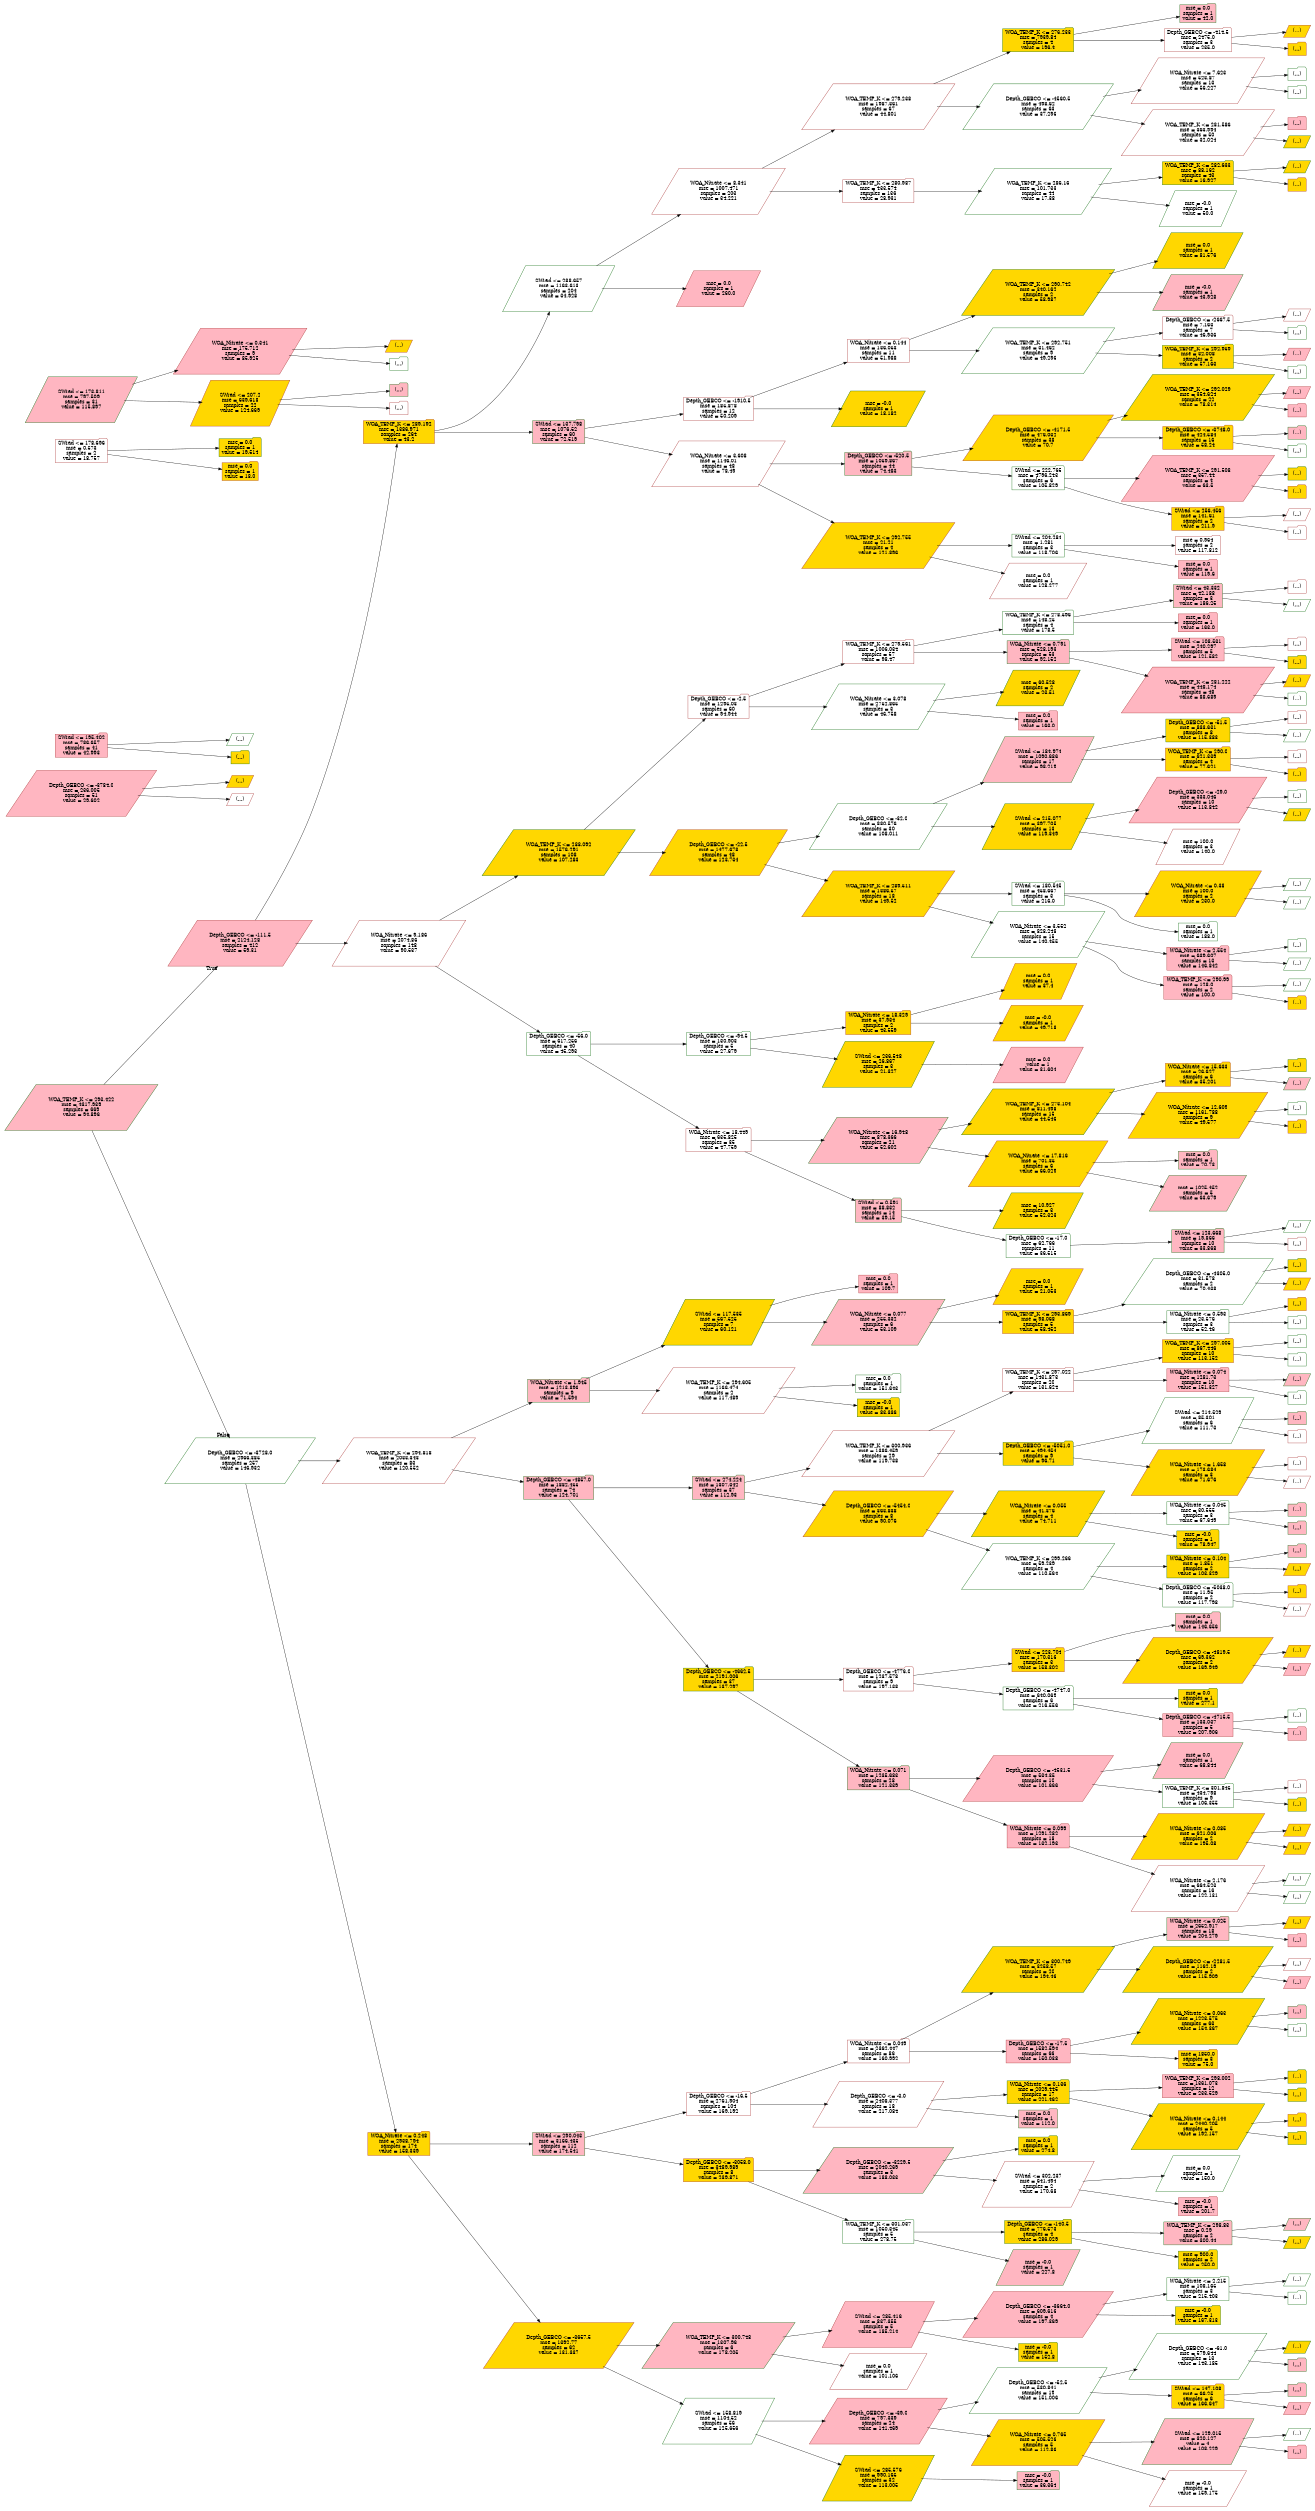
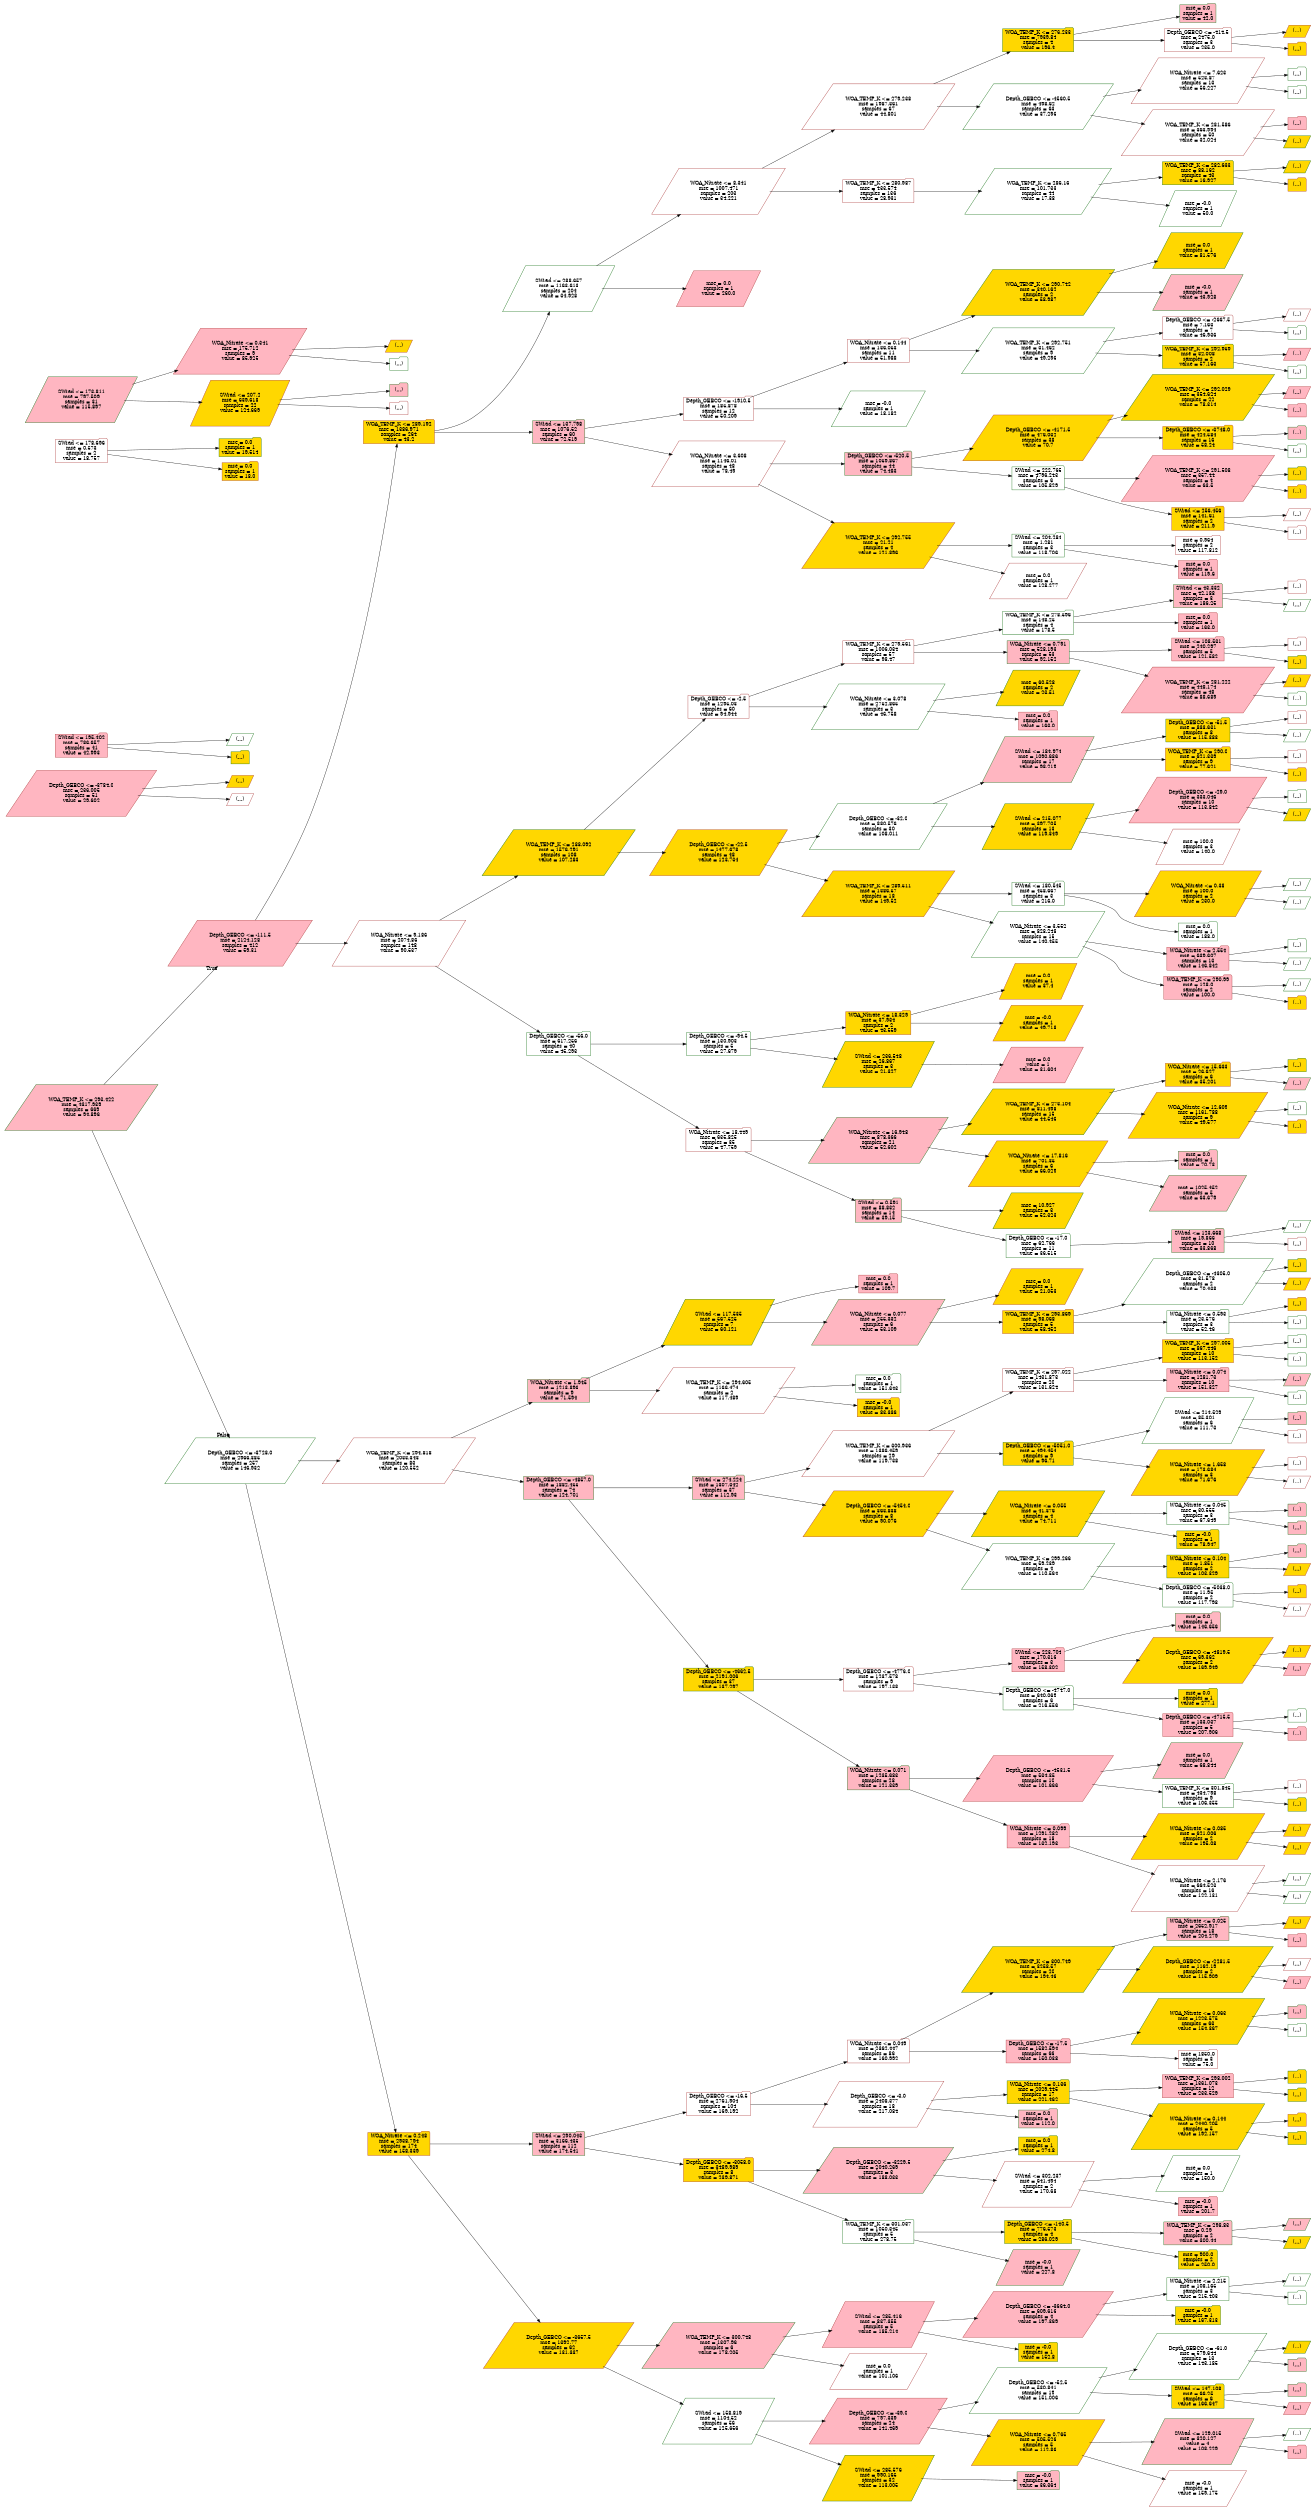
node "mse = -0.0 samples = 1 value = 18.182": fillcolor gold -> white
node "WOA_TEMP_K <= 290.0 mse = 621.339 samples = 4 value = 77.621": label "WOA_TEMP_K <= 290.0 mse = 621.339 samples = 4 value = 77.621" -> "WOA_TEMP_K <= 290.0 mse = 621.339 samples = 9 value = 77.621"
node "mse = -0.0 samples = 1 value = 83.336": color darkgreen -> brown
node "SWrad <= 223.704 mse = 170.316 samples = 3 value = 158.302": fillcolor gold -> lightpink
node "mse = 1850.0 samples = 3 value = 75.0": fillcolor gold -> white
node "SWrad <= 147.108 mse = 66.25 samples = 6 value = 166.647": color brown -> darkgreen
